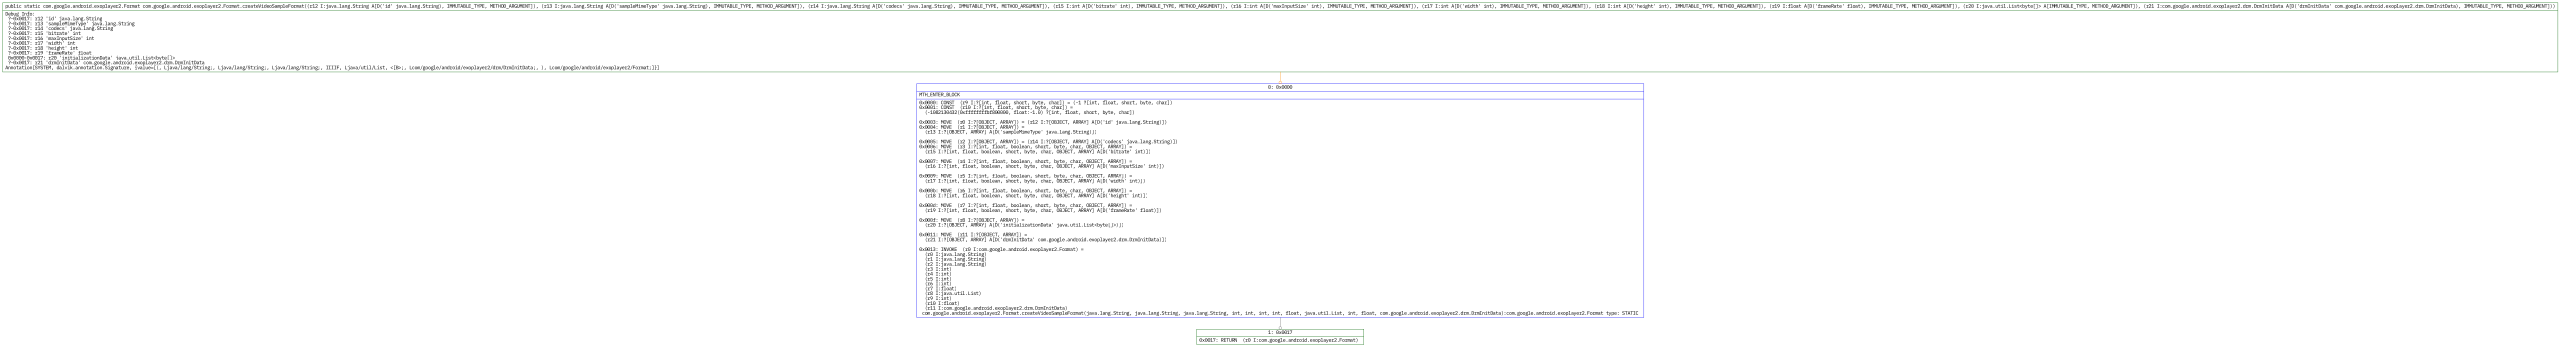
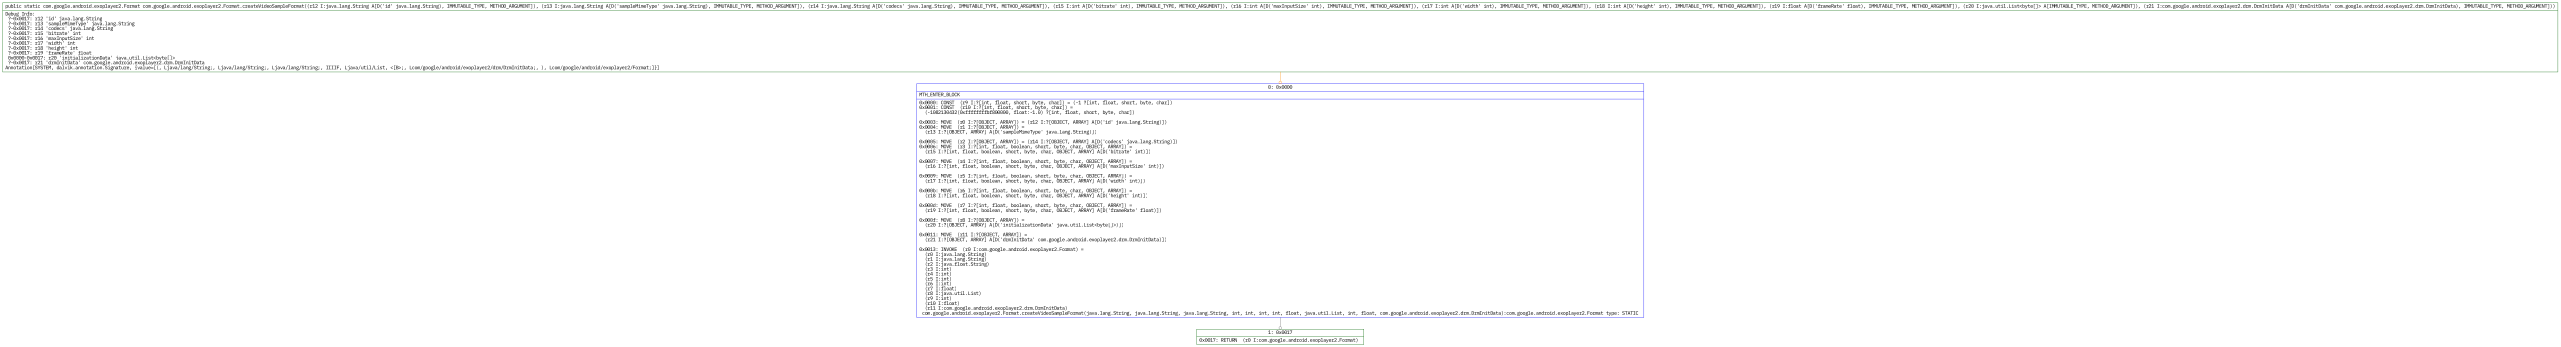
node "0: 0x0000": text "(r2 I:java.lang.String)" -> "(r2 I:java.float.String)"
